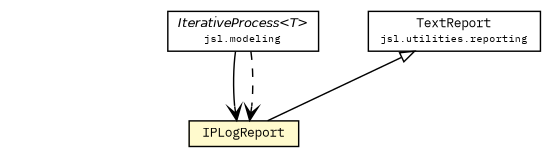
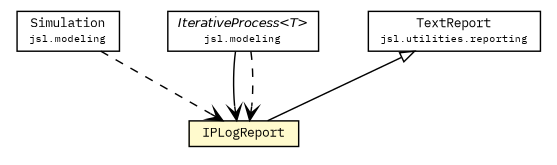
node "Simulation": added
